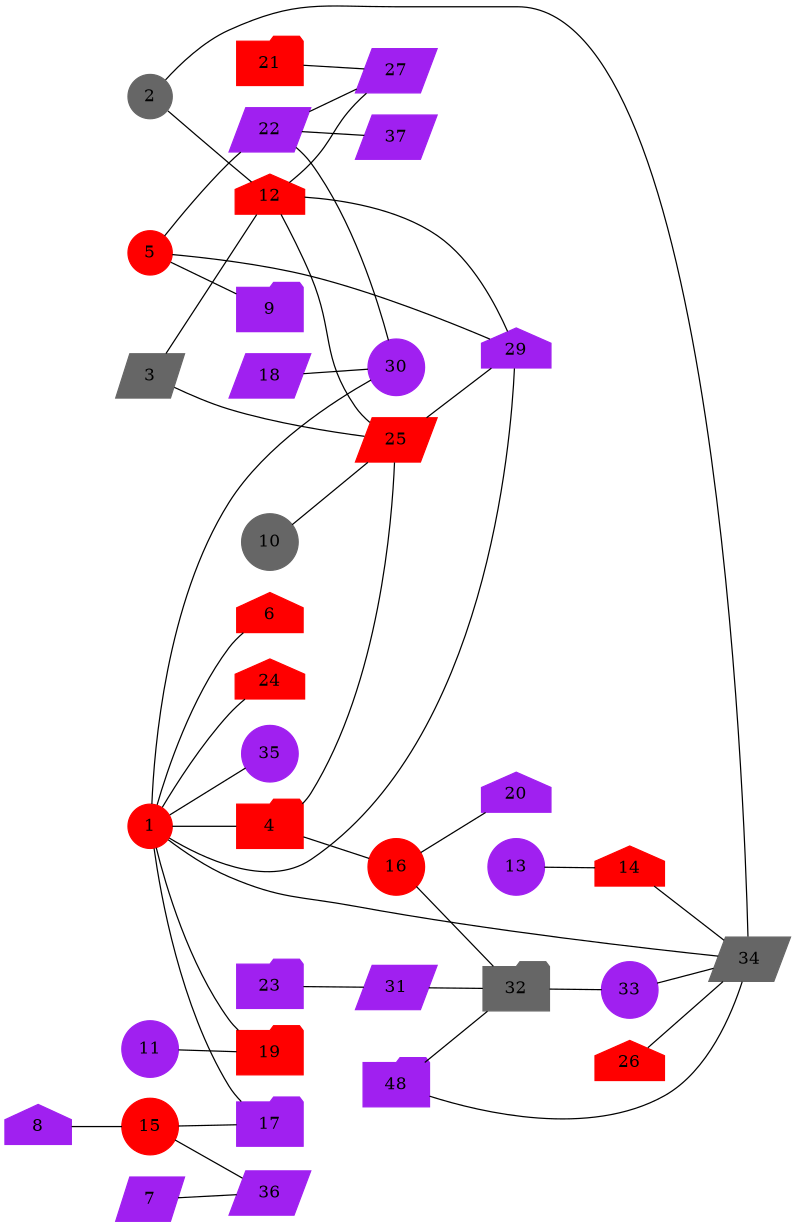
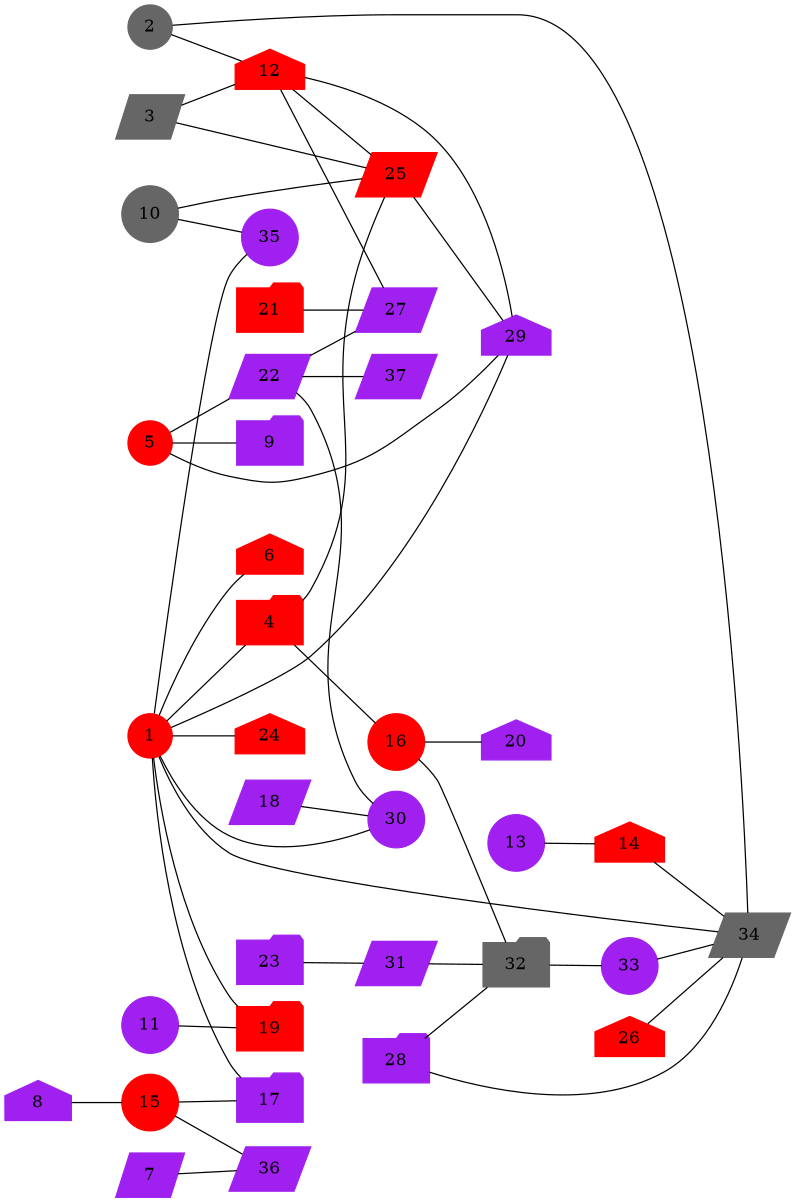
edge "10" -- "35": added
node "48": label "48" -> "28"
